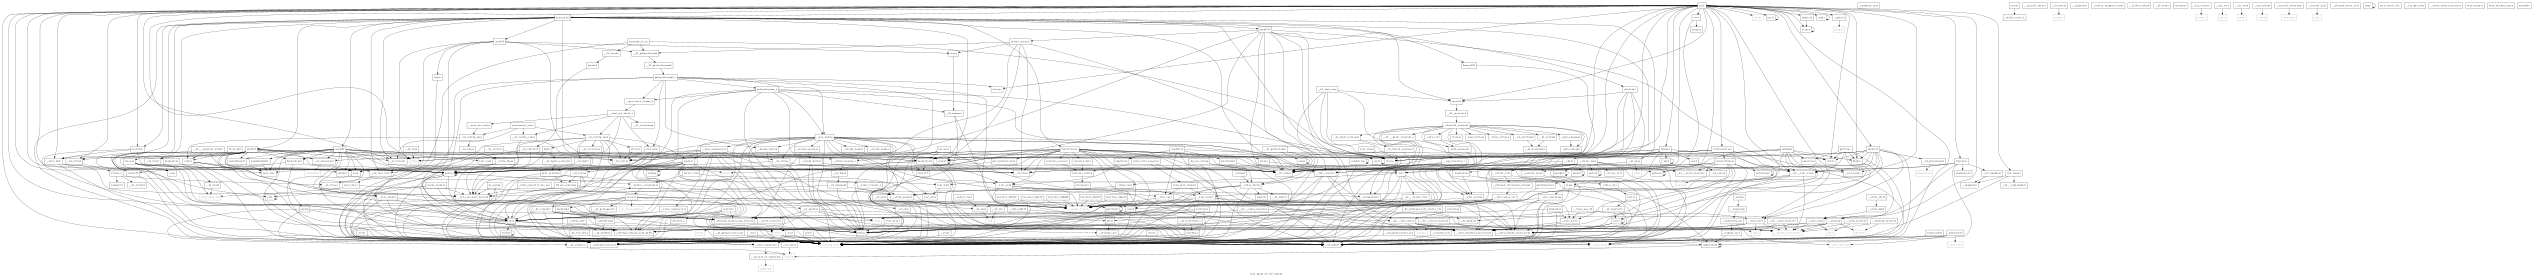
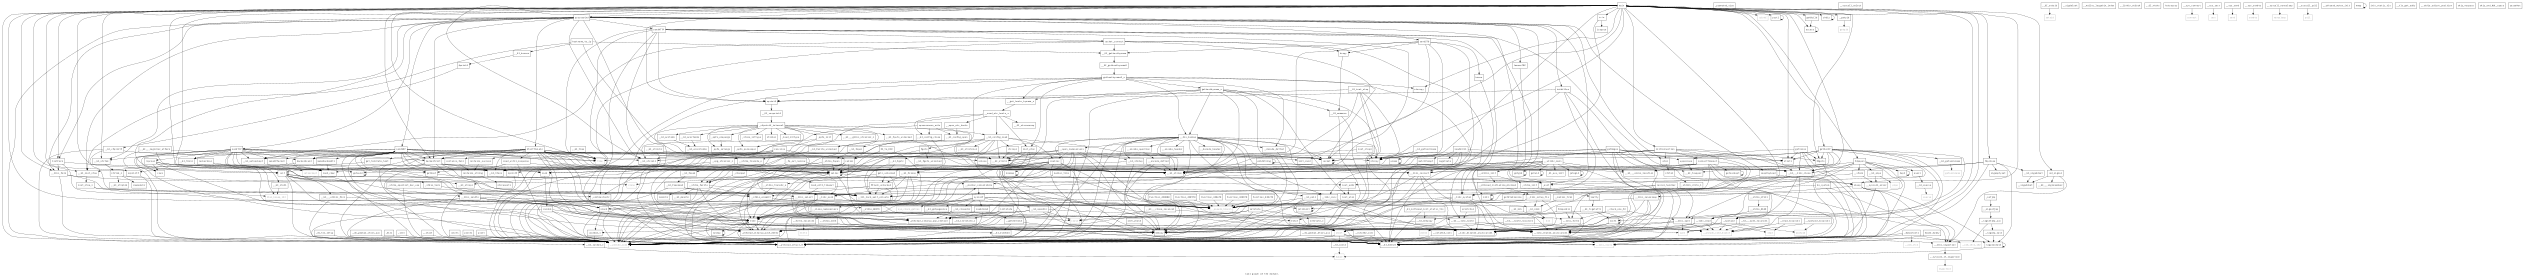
node "atol": added
node "__GI_stat": removed
edge "HackerScan2" -> "__pseudo_call": removed
